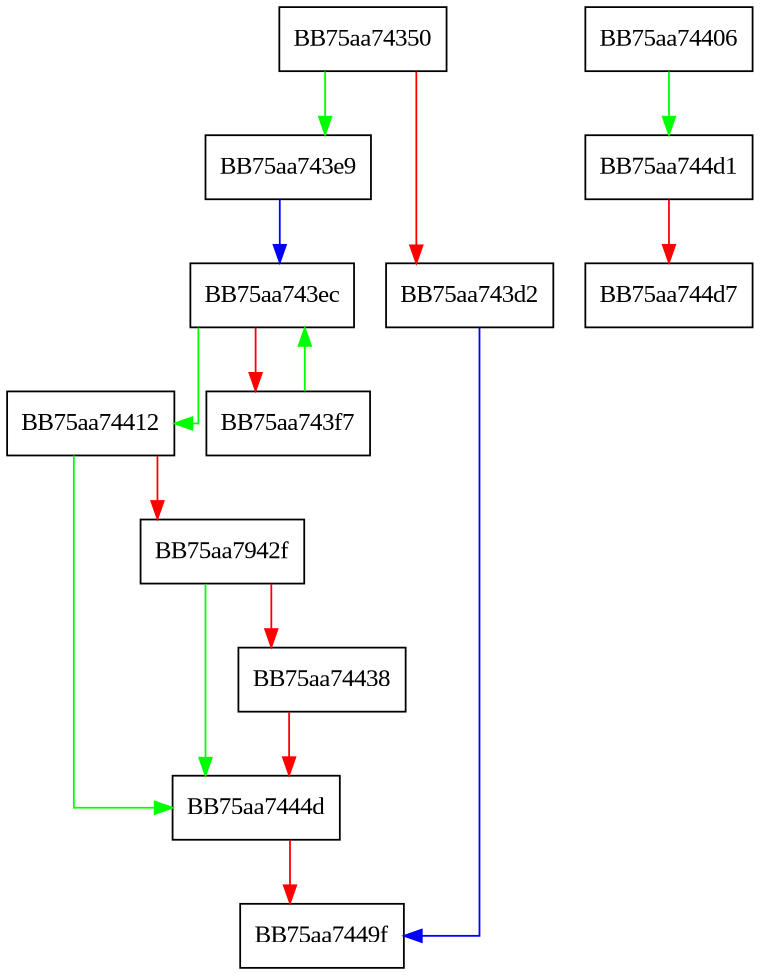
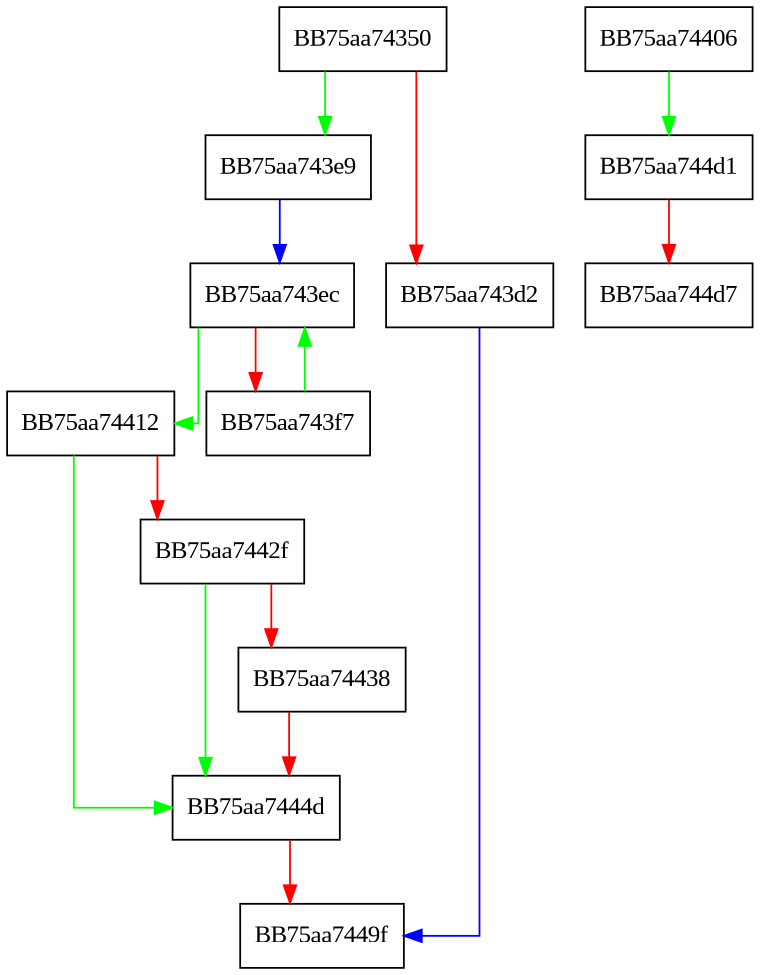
node "BB75aa7942f": label "BB75aa7942f" -> "BB75aa7442f"
